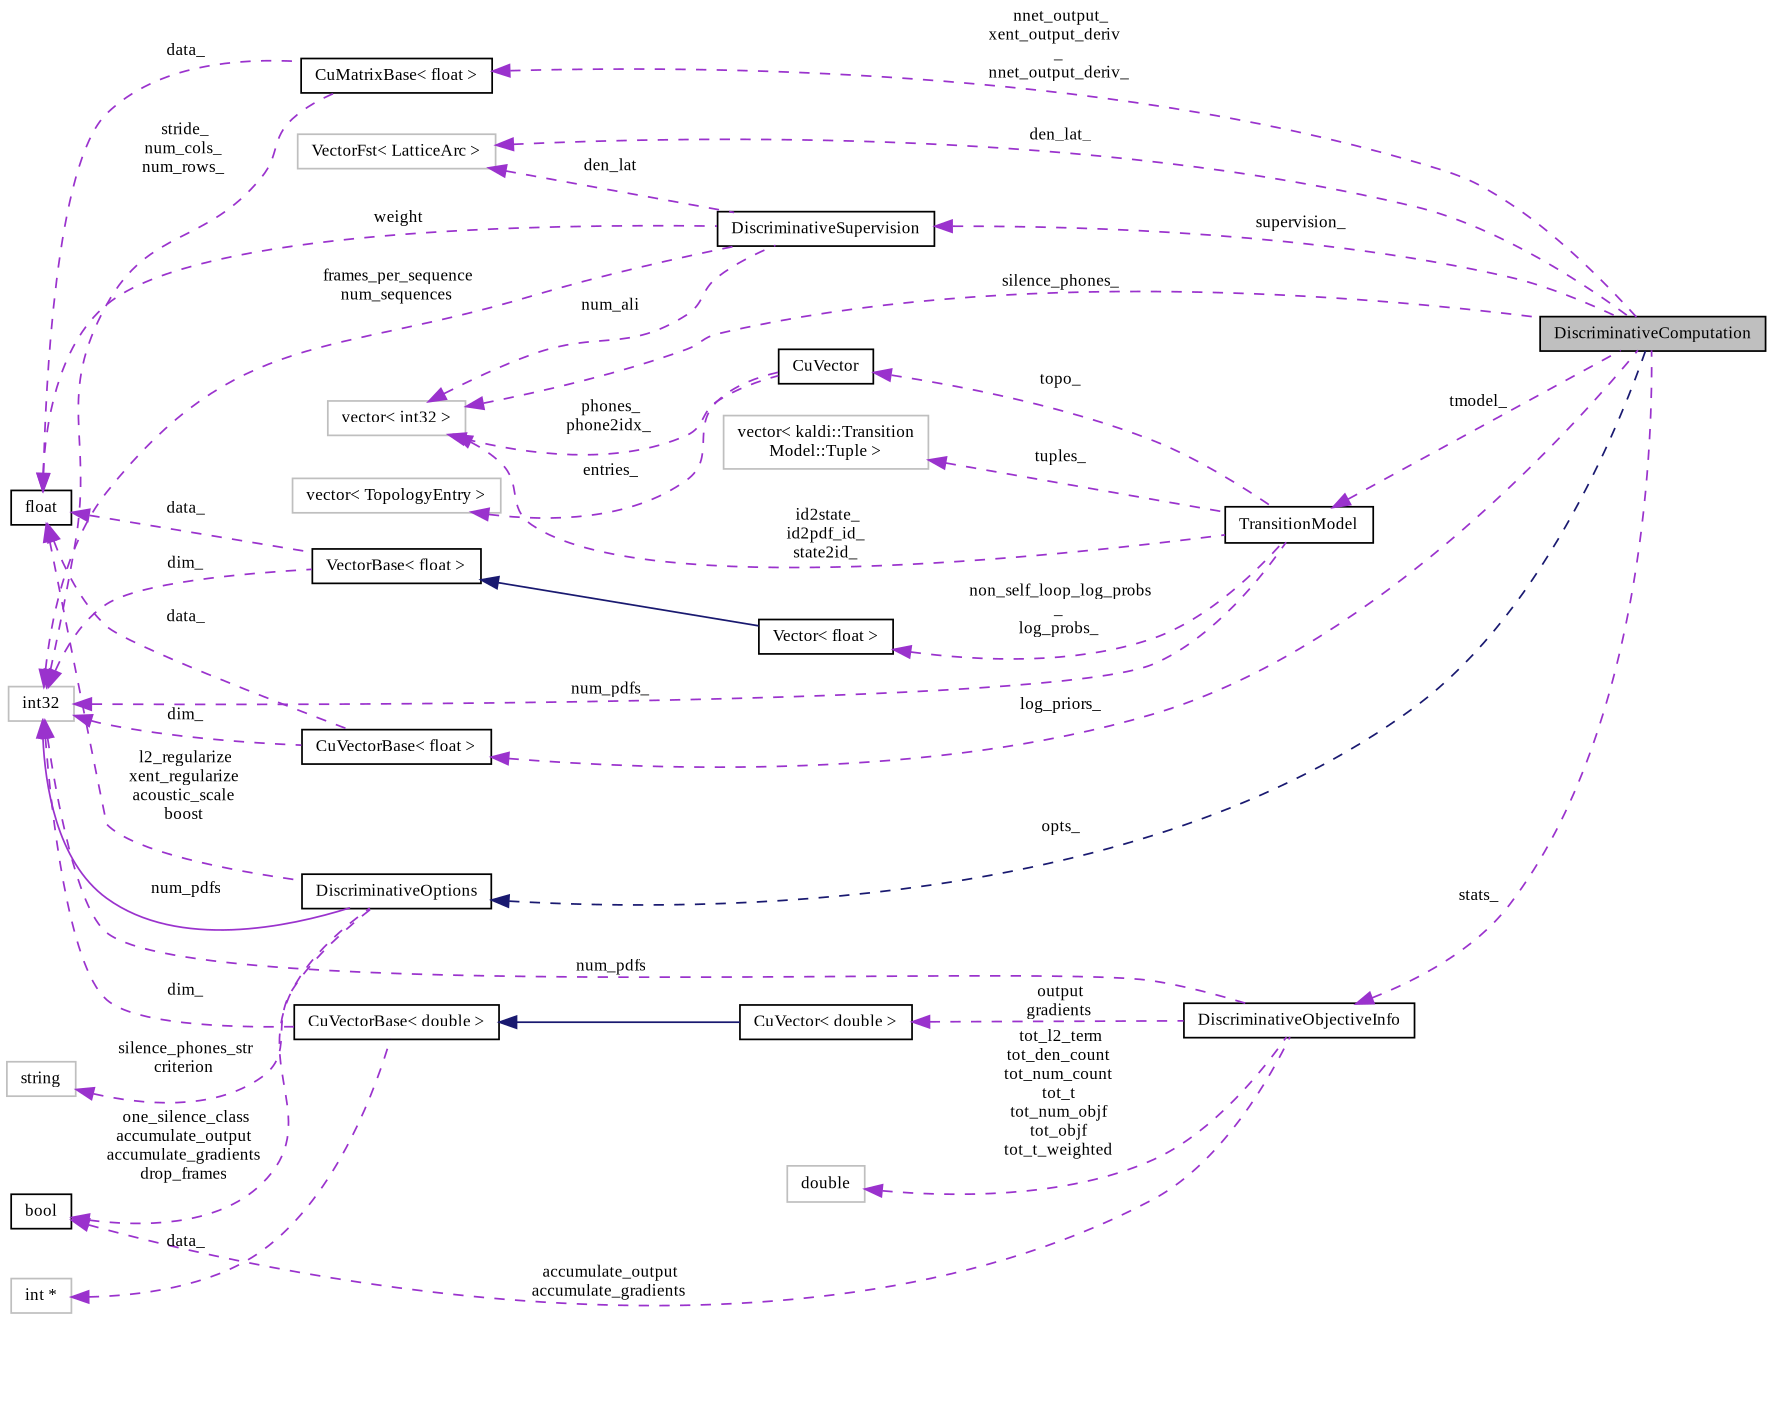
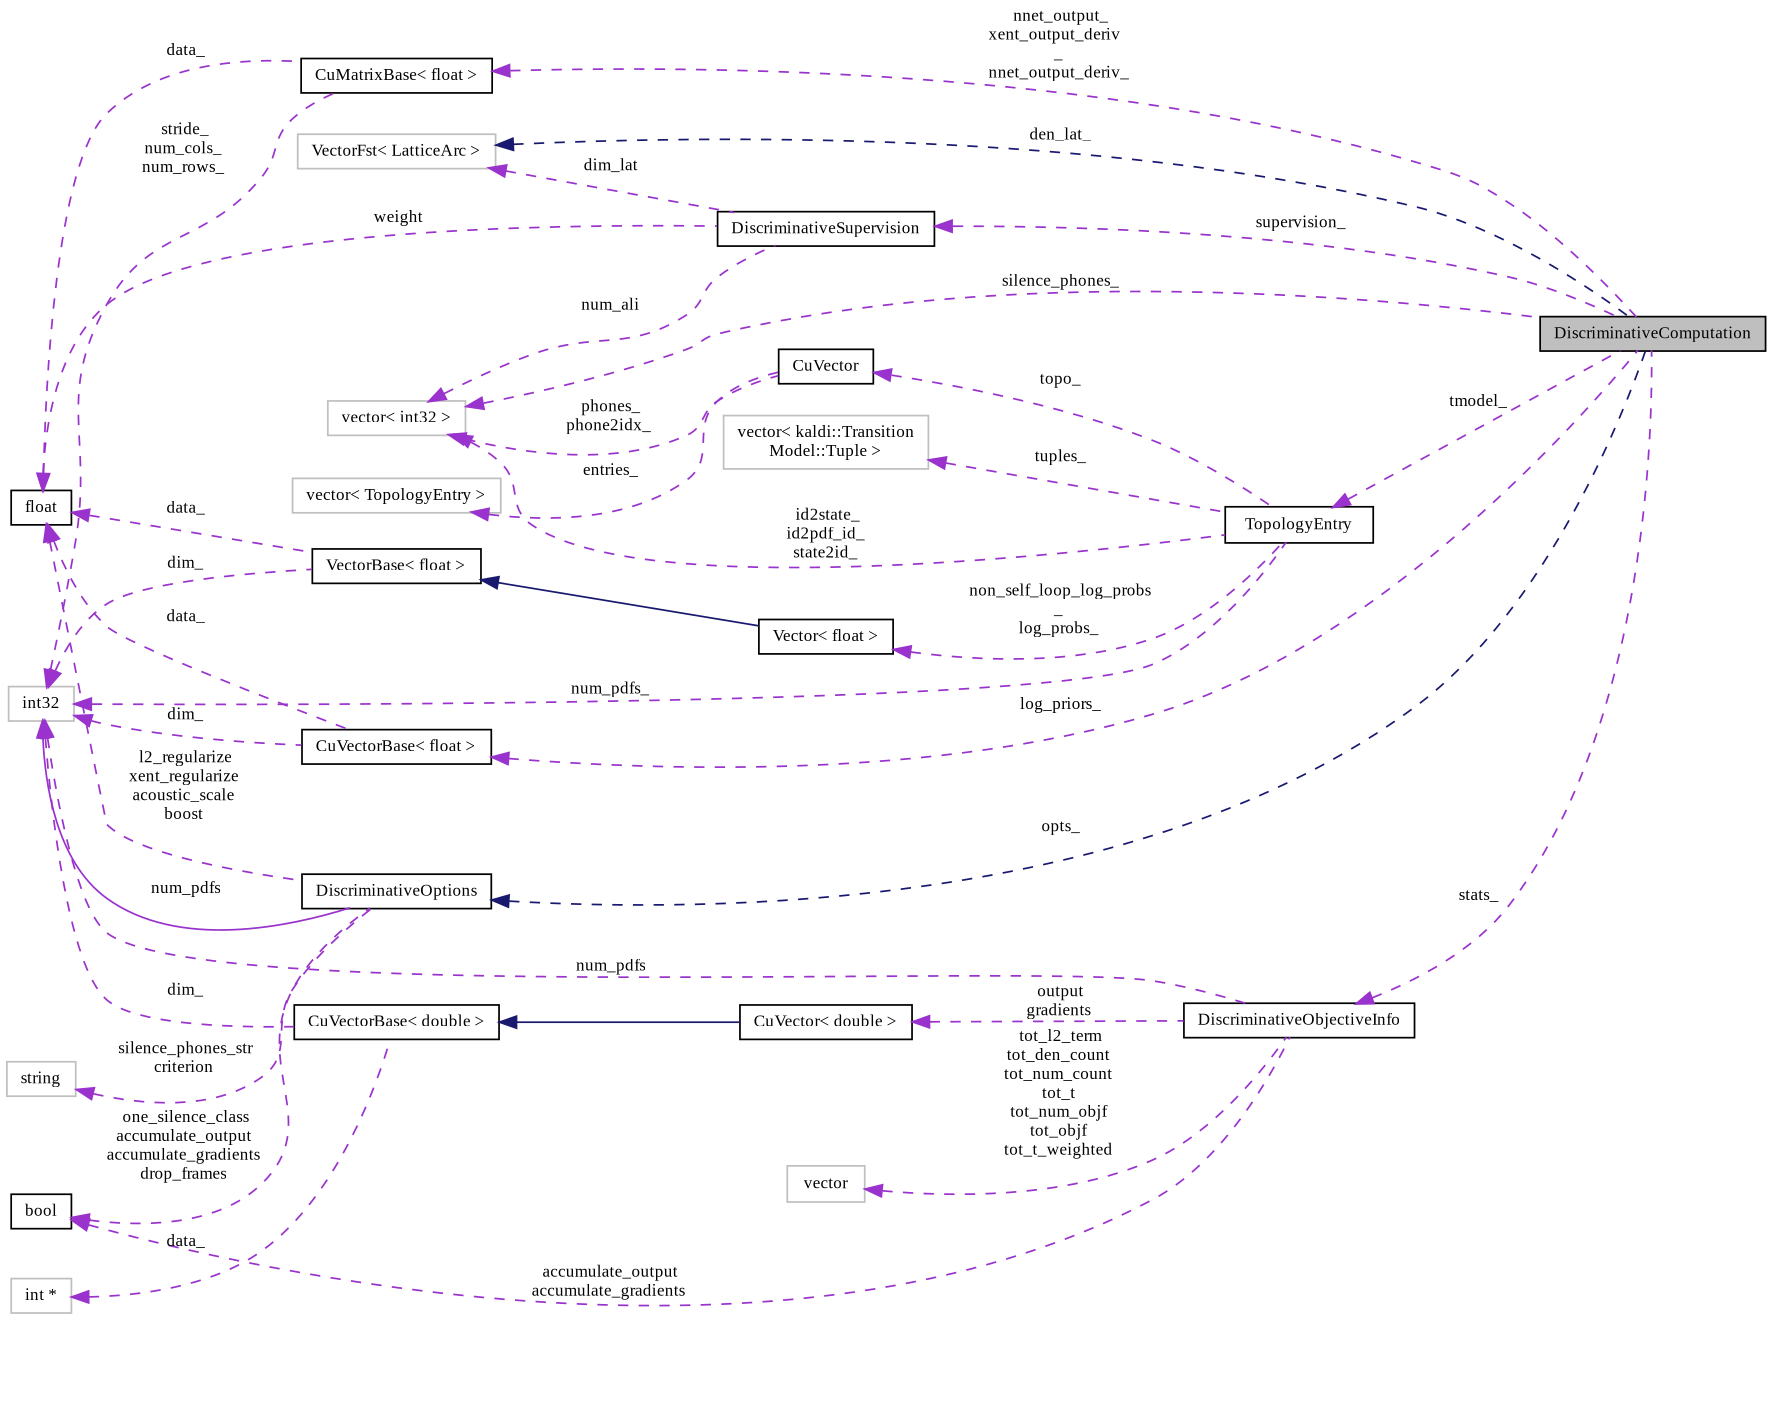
edge "DiscriminativeComputation" -> "VectorFst< LatticeArc >": color darkorchid3 -> midnightblue
edge "DiscriminativeSupervision" -> "VectorFst< LatticeArc >": label " den_lat" -> " dim_lat"
edge "DiscriminativeSupervision" -> "int32": removed, label "frames_per_sequence num_sequences"
node "TransitionModel": label "TransitionModel" -> "TopologyEntry"
node "double": label "double" -> "vector"
